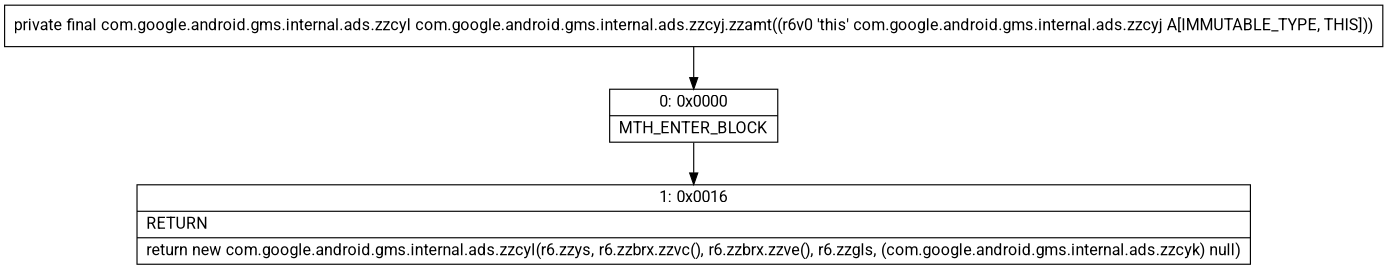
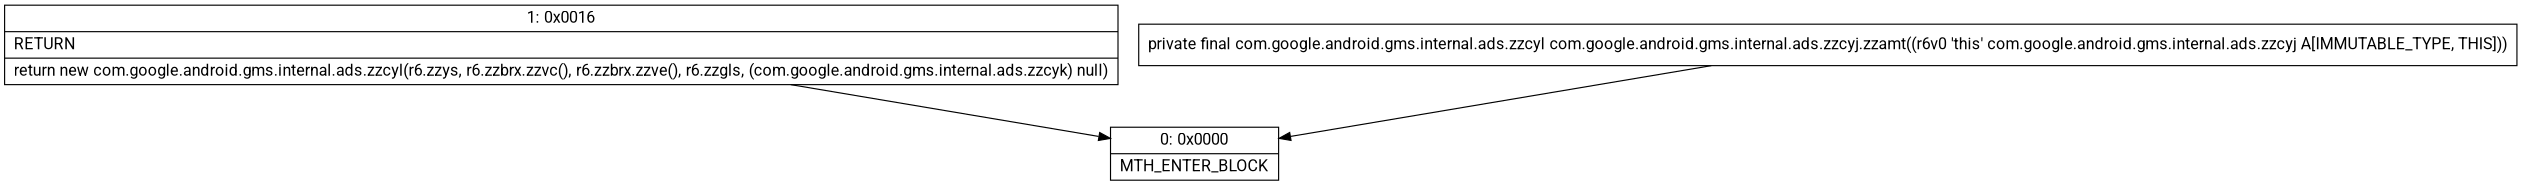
edge "0: 0x0000" -> "1: 0x0016": reversed
